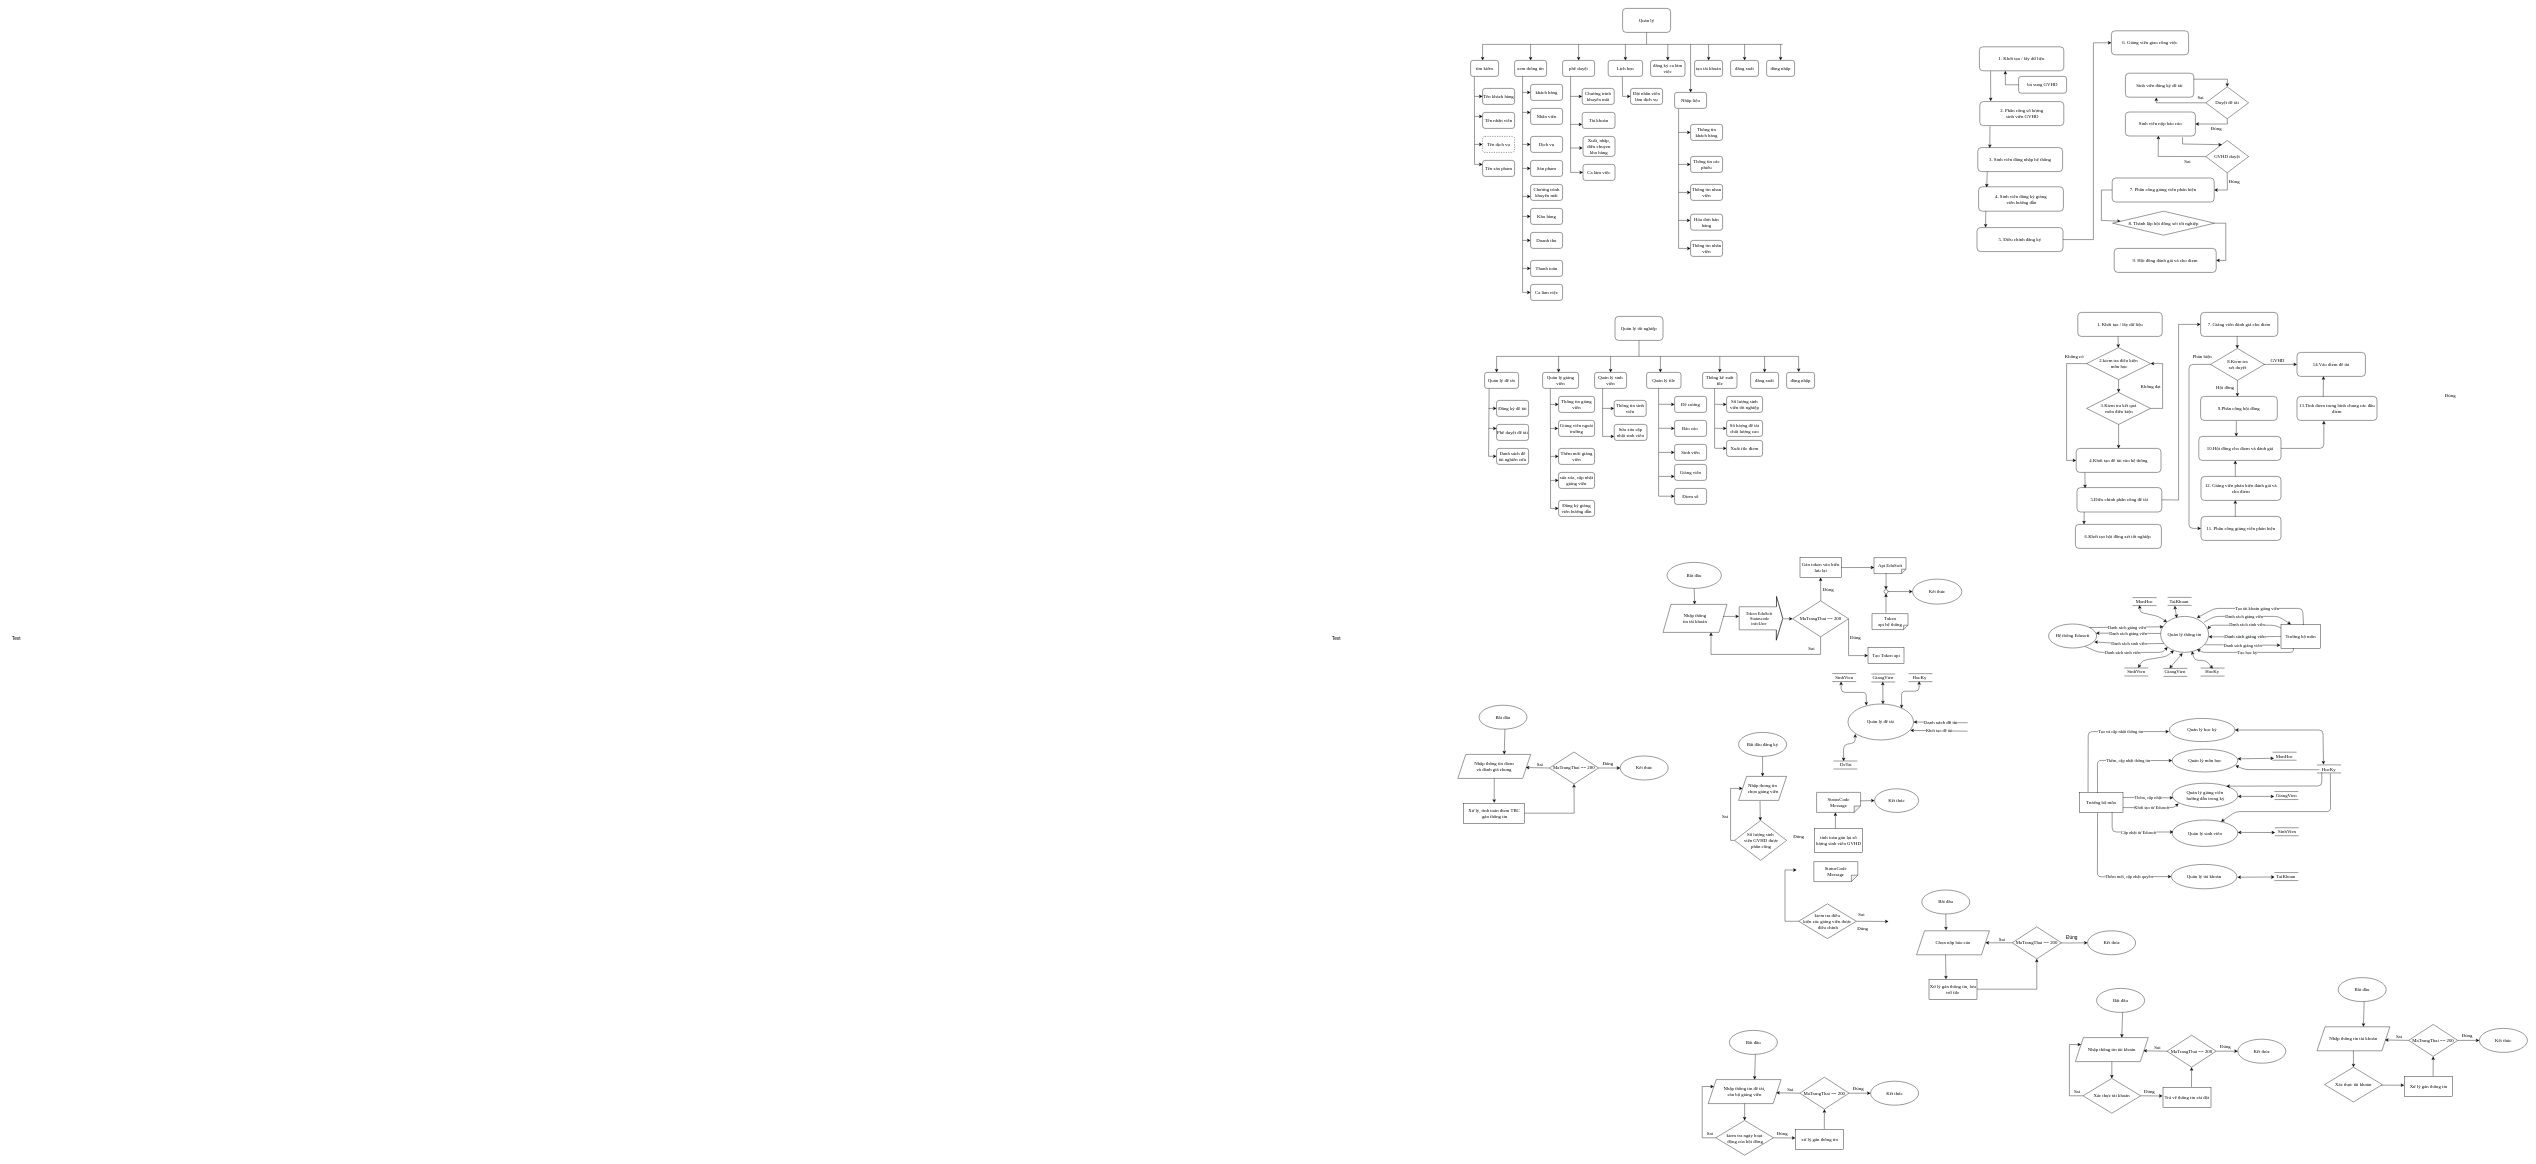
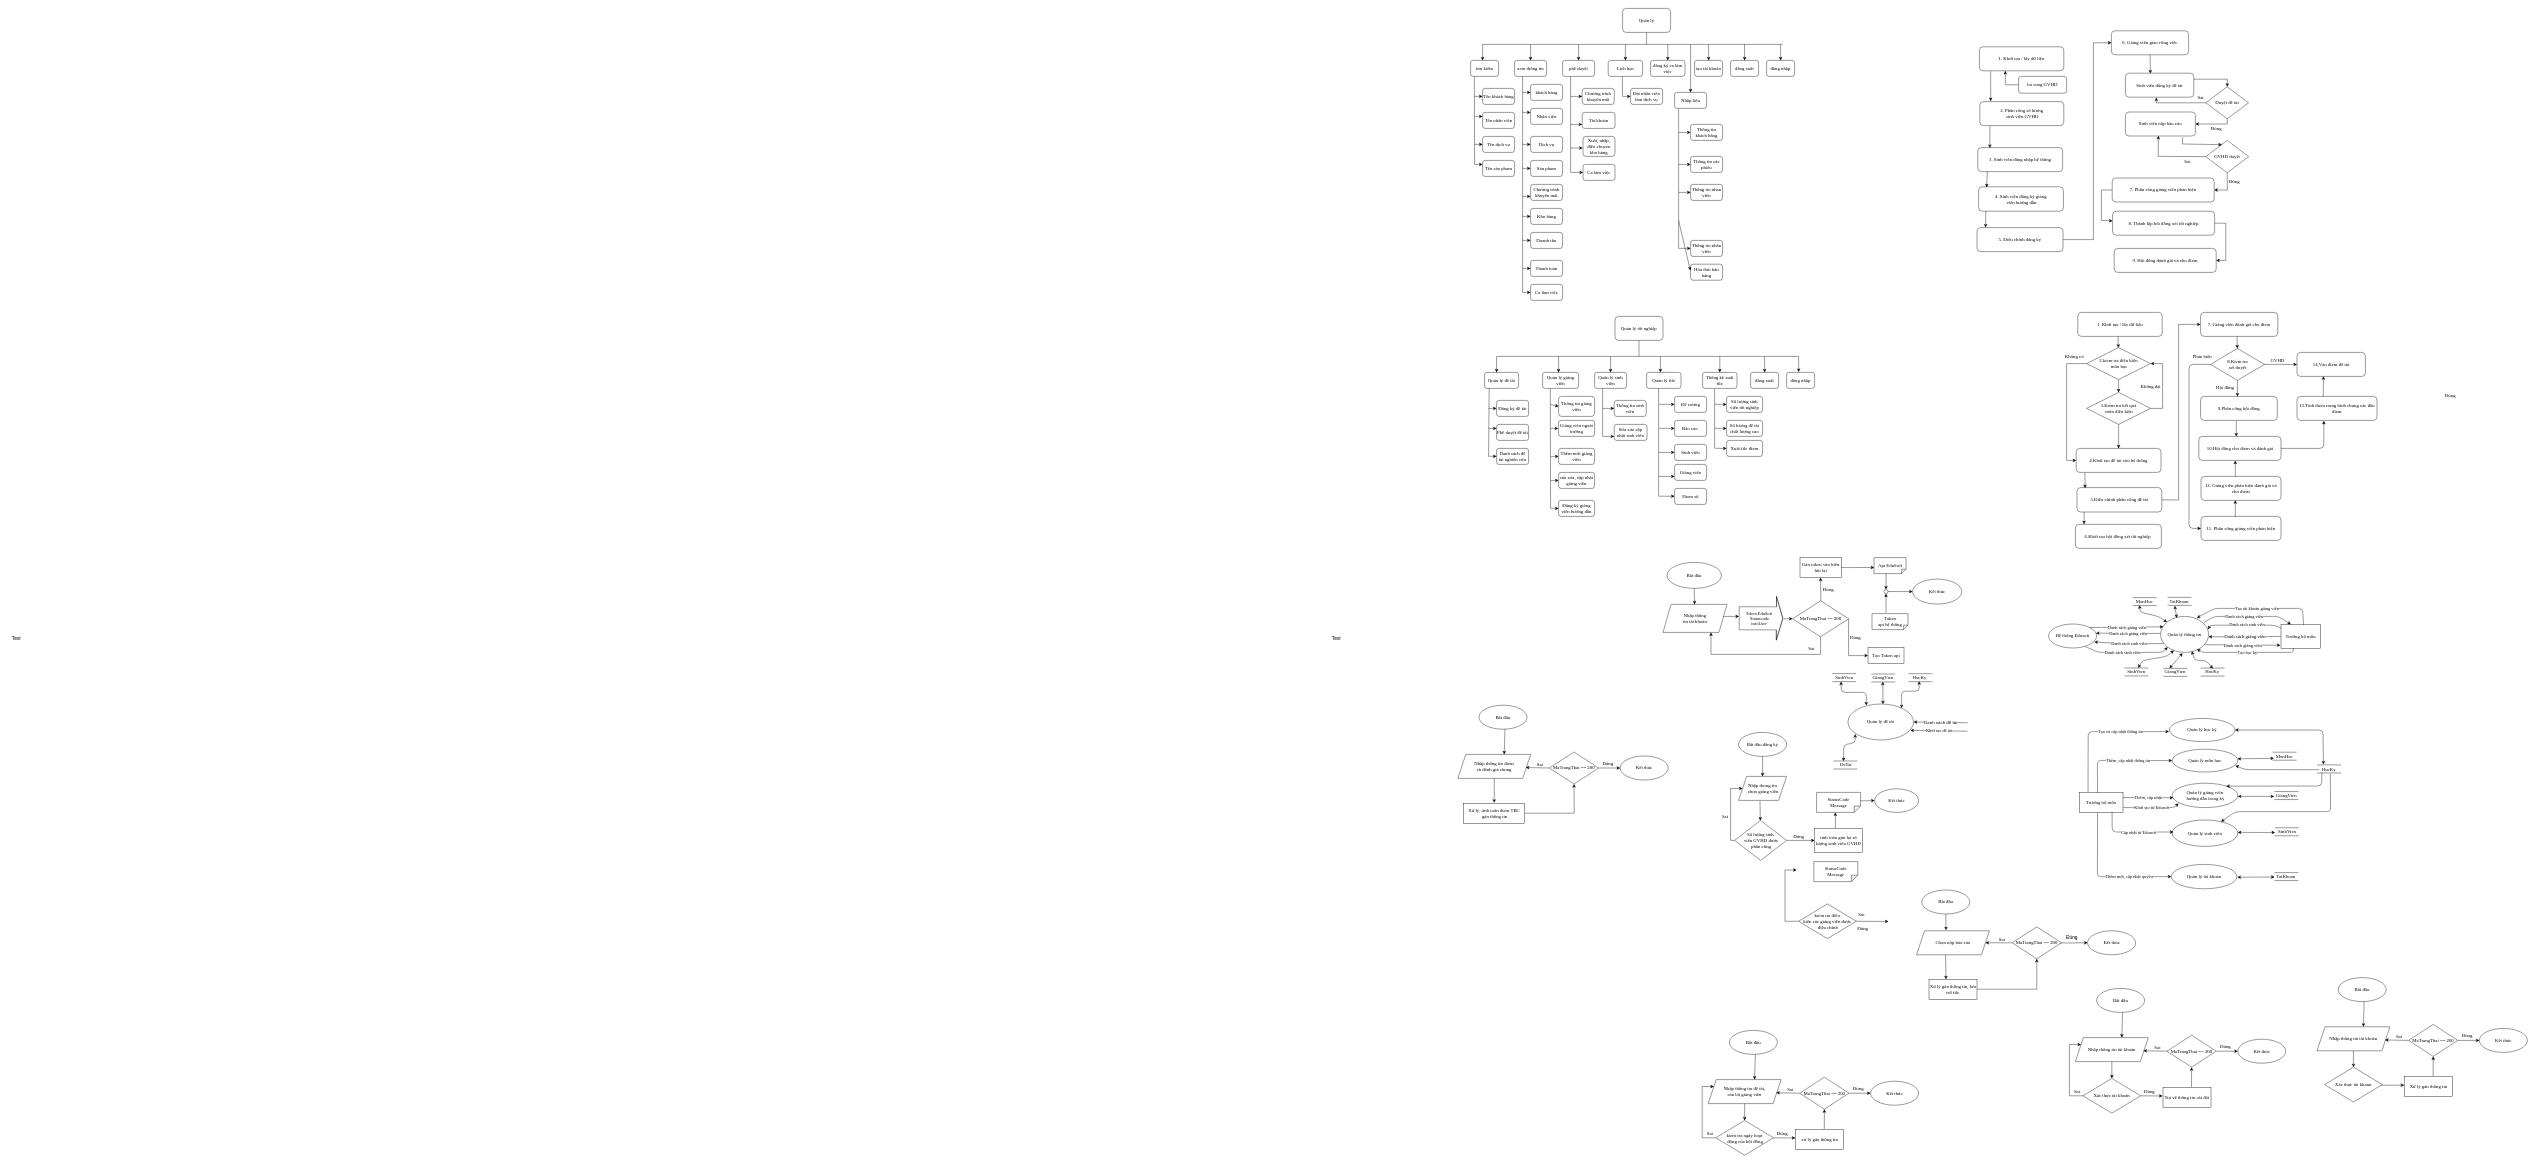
edge "6. Giảng viên giao công việc" -> "Sinh viên đăng ký đề tài": added
node "Tên dịch vụ": style dashed -> solid
node "Hóa đơn bán hàng": moved (1707, 222) -> (1707, 272)
node "8. Thành lập hội đồng xét tốt nghiệp": shape diamond -> rounded rectangle
node "Thông tin giảng viên": size 36x16 -> 36x20
edge "Số lượng sinh viên GVHD được phân công" -> "tính toán gán lại số lượng sinh viên GVHD": added
